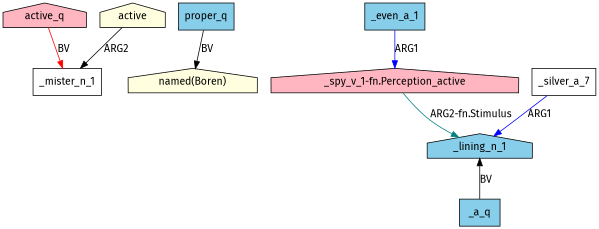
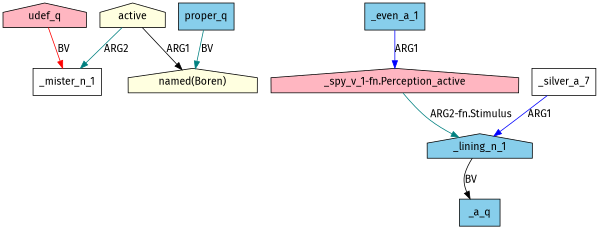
node "active_q": label "active_q" -> "udef_q"
edge "active" -> "_mister_n_1": color black -> teal
edge "active" -> "named(Boren)": added, label "ARG1"
edge "proper_q" -> "named(Boren)": color black -> teal
edge "_a_q" -> "_lining_n_1": reversed
